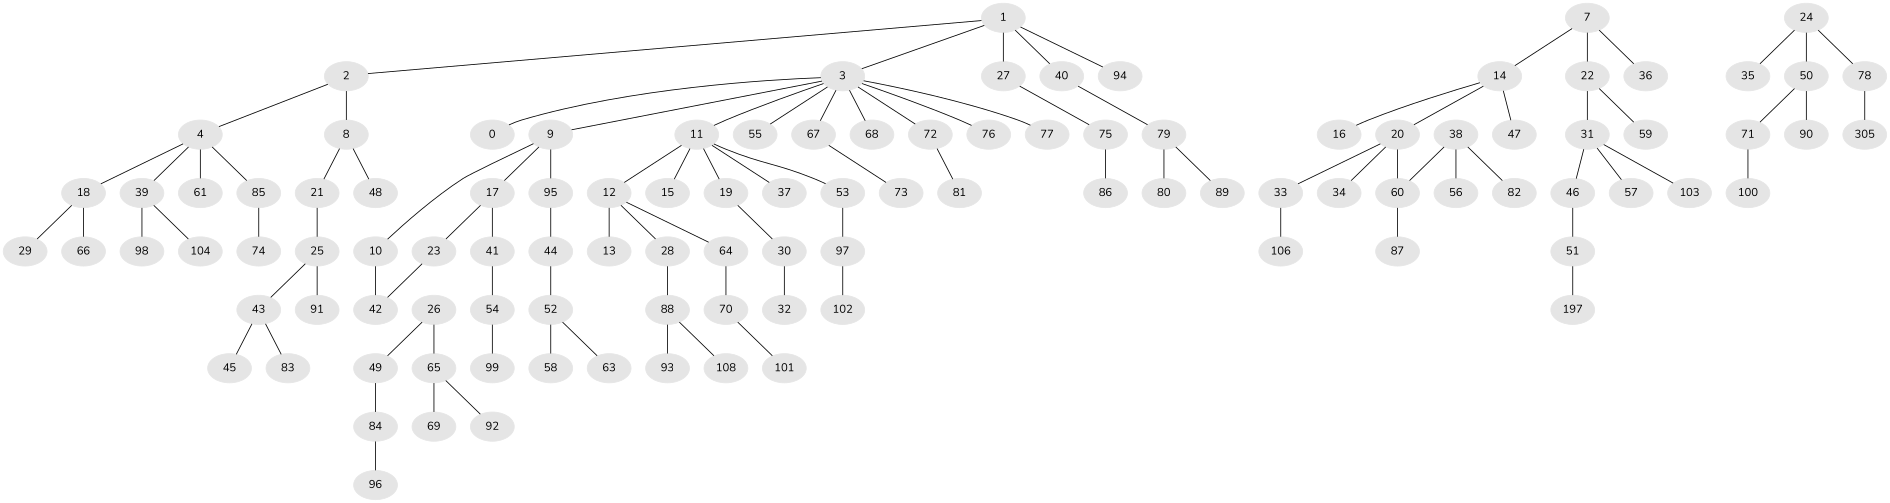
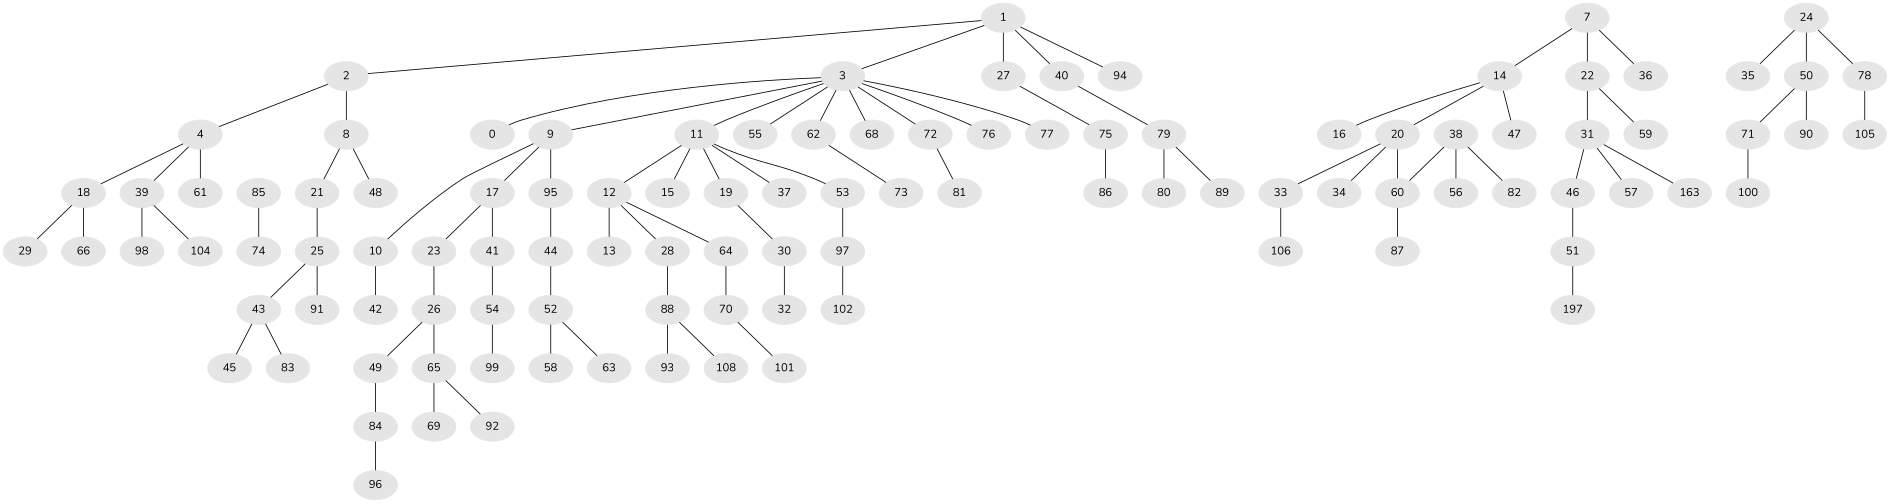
node "67": label "67" -> "62"
node "305": label "305" -> "105"
edge "4" -- "85": removed
node "103": label "103" -> "163"
edge "23" -- "42": now "23" -- "26"
